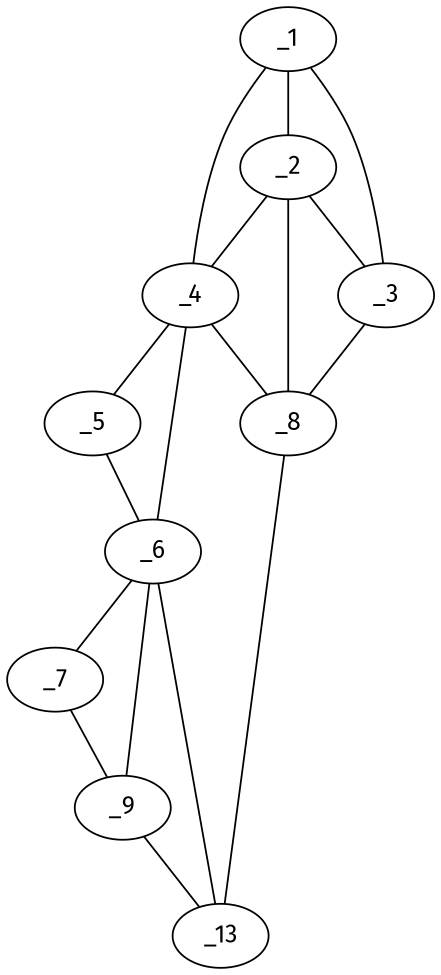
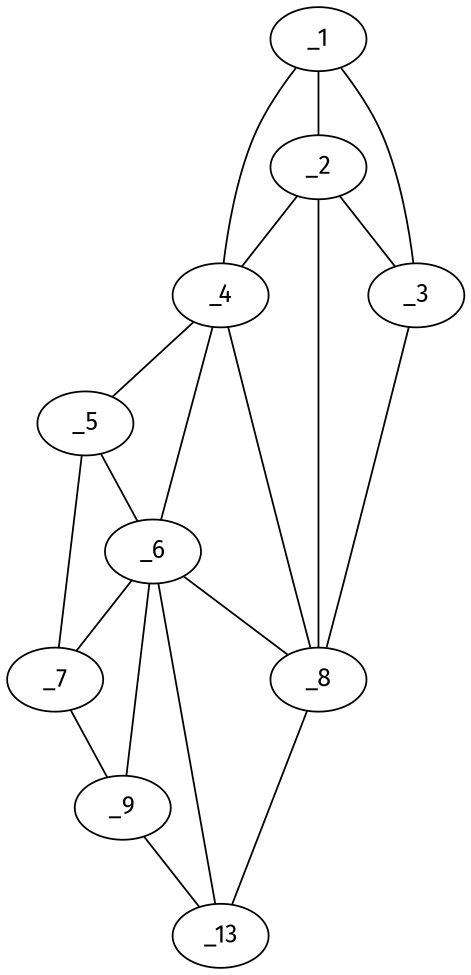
edge "_5" -- "_7": added
edge "_6" -- "_8": added
